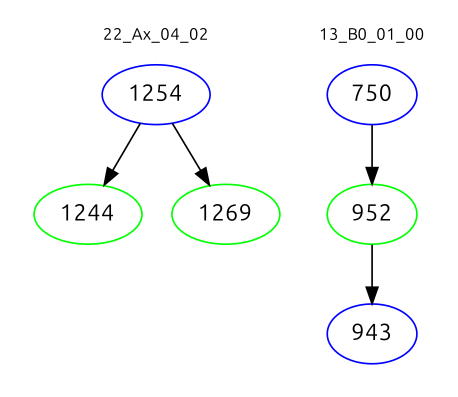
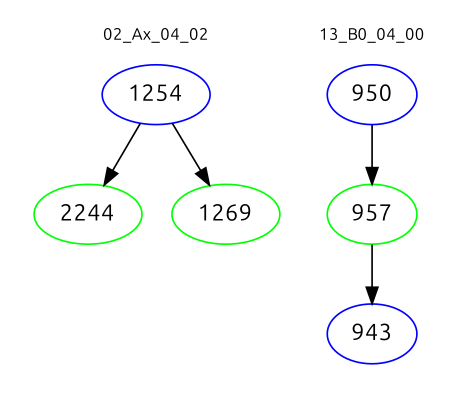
cluster "22_Ax_04_02": label "22_Ax_04_02" -> "02_Ax_04_02"
cluster "13_B0_01_00": label "13_B0_01_00" -> "13_B0_04_00"
node "750": label "750" -> "950"
node "1244": label "1244" -> "2244"
node "952": label "952" -> "957"
